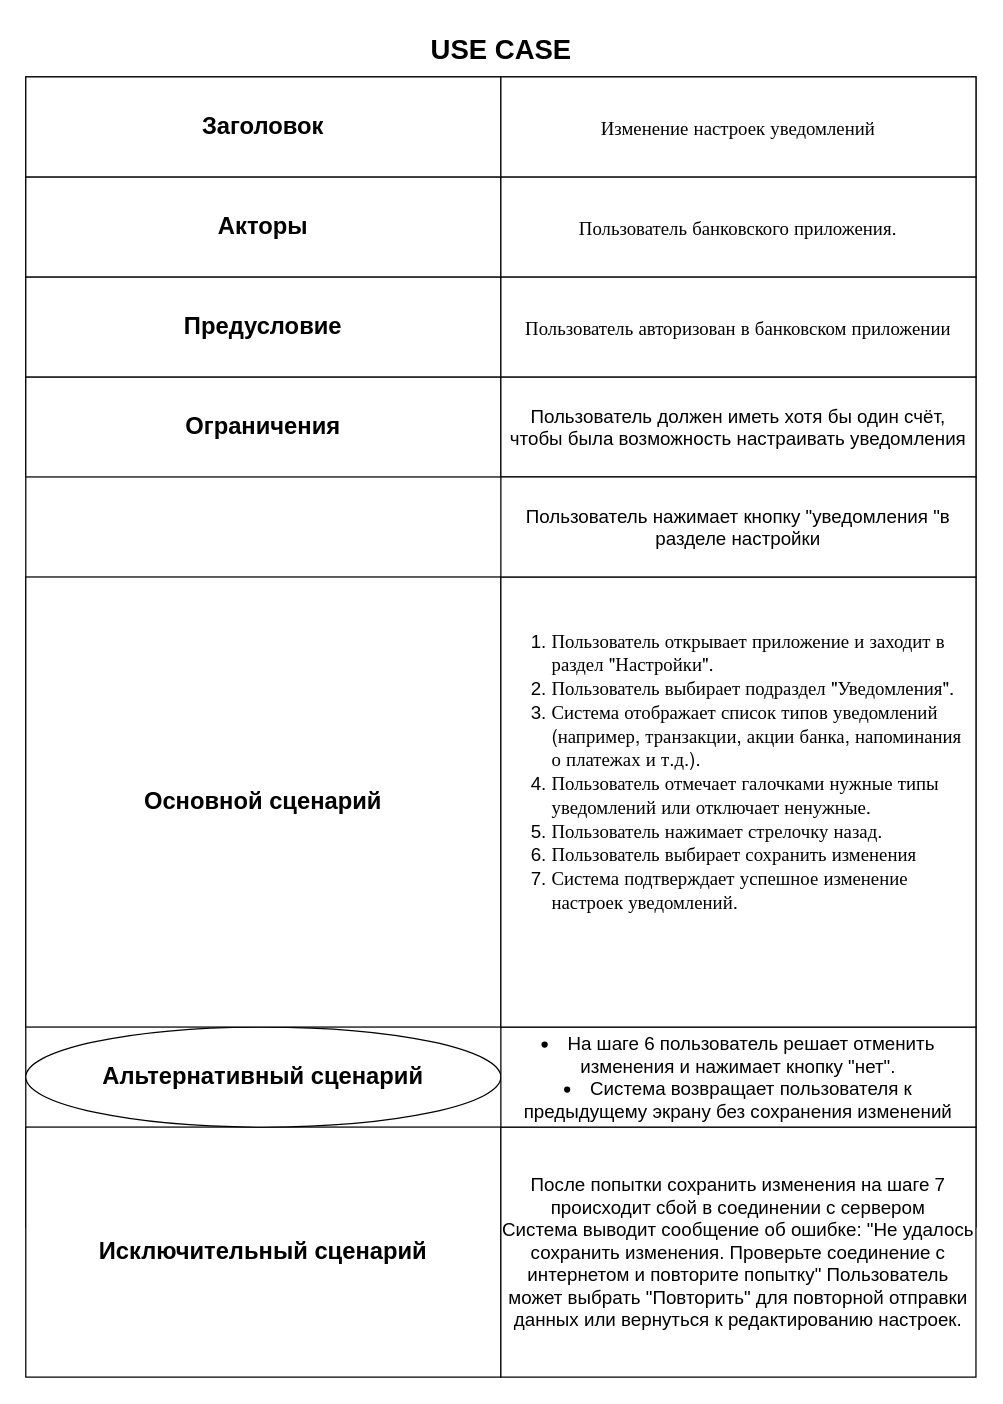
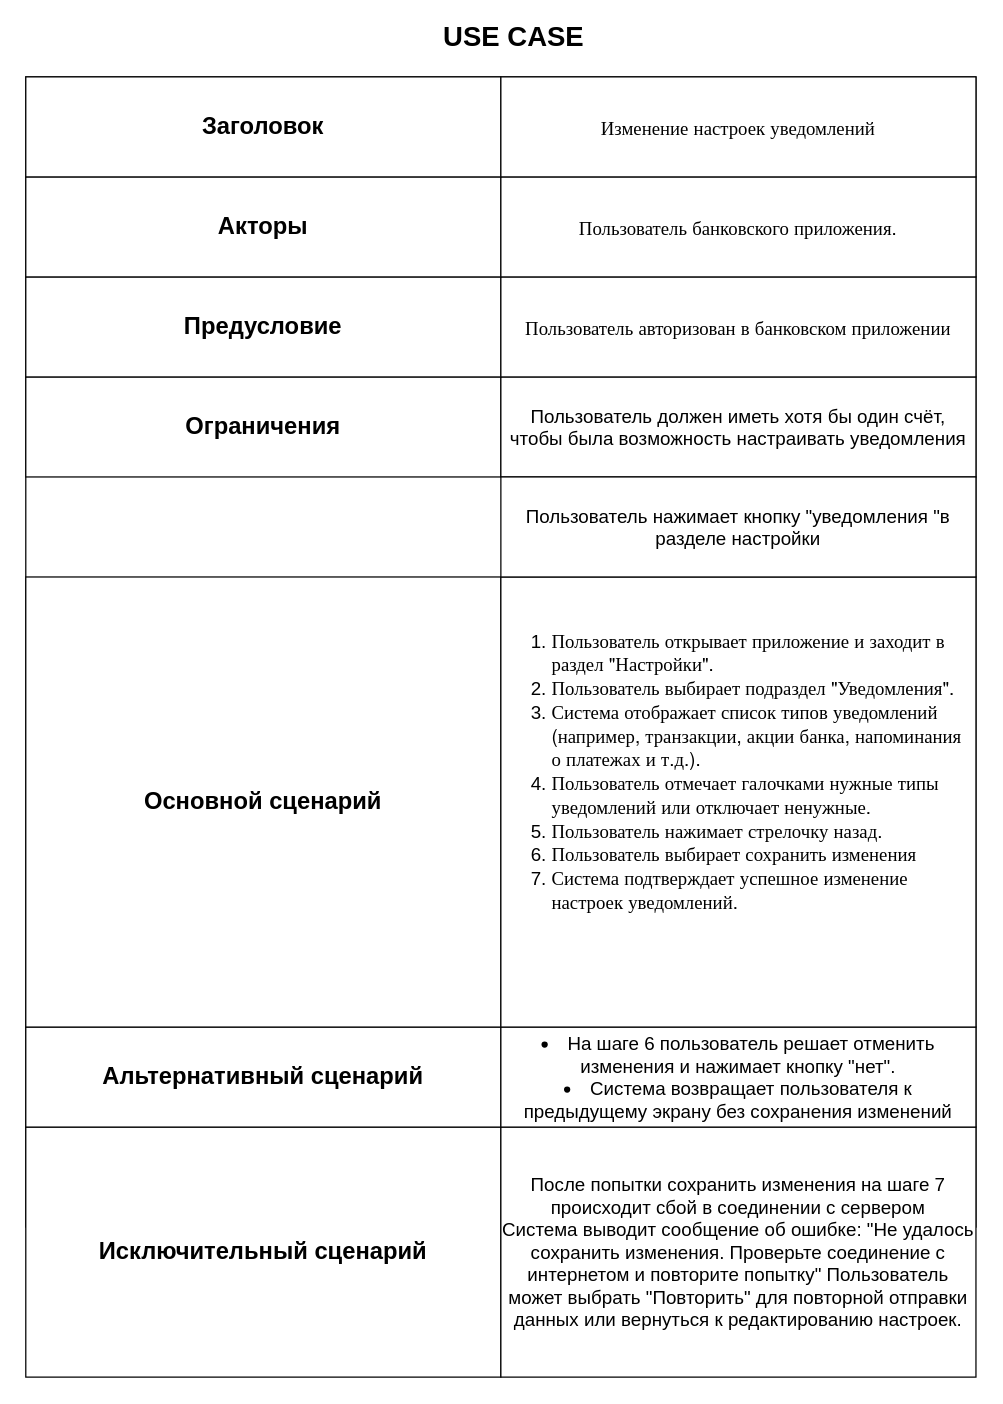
node "USE CASE": moved (501, 51) -> (513, 38)
node "Альтернативный сценарий": shape ellipse -> rectangle
